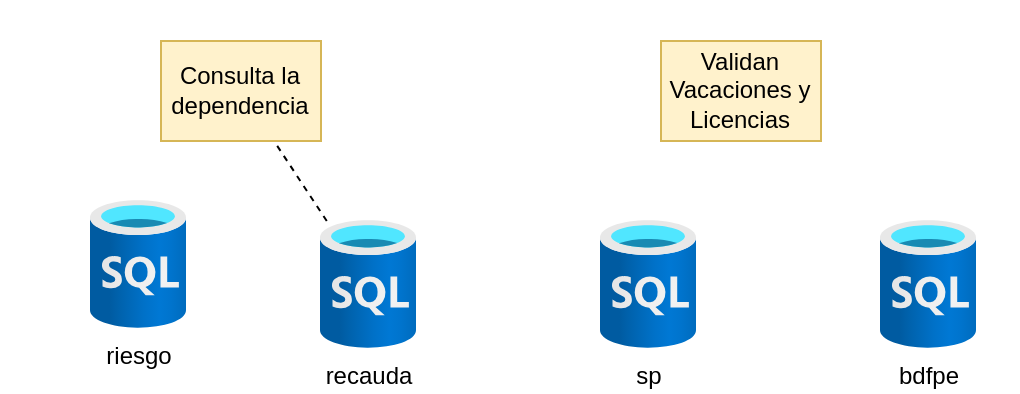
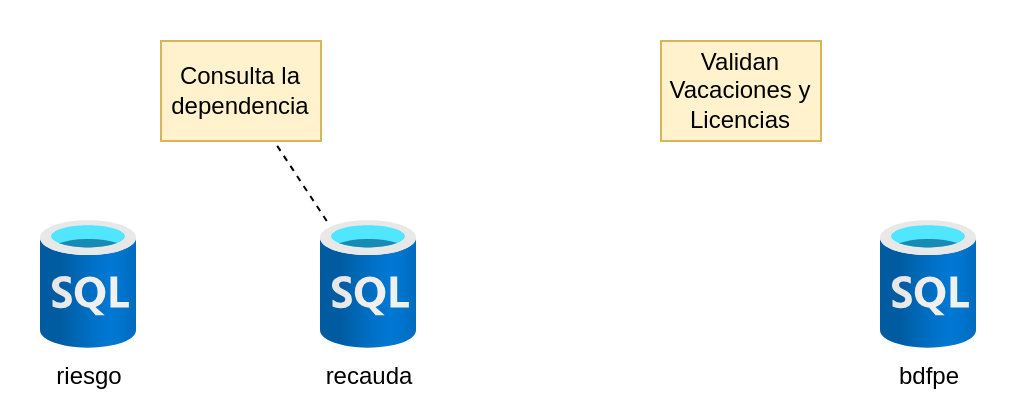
node "riesgo": moved (139, 265) -> (89, 285)
node "sp": removed
